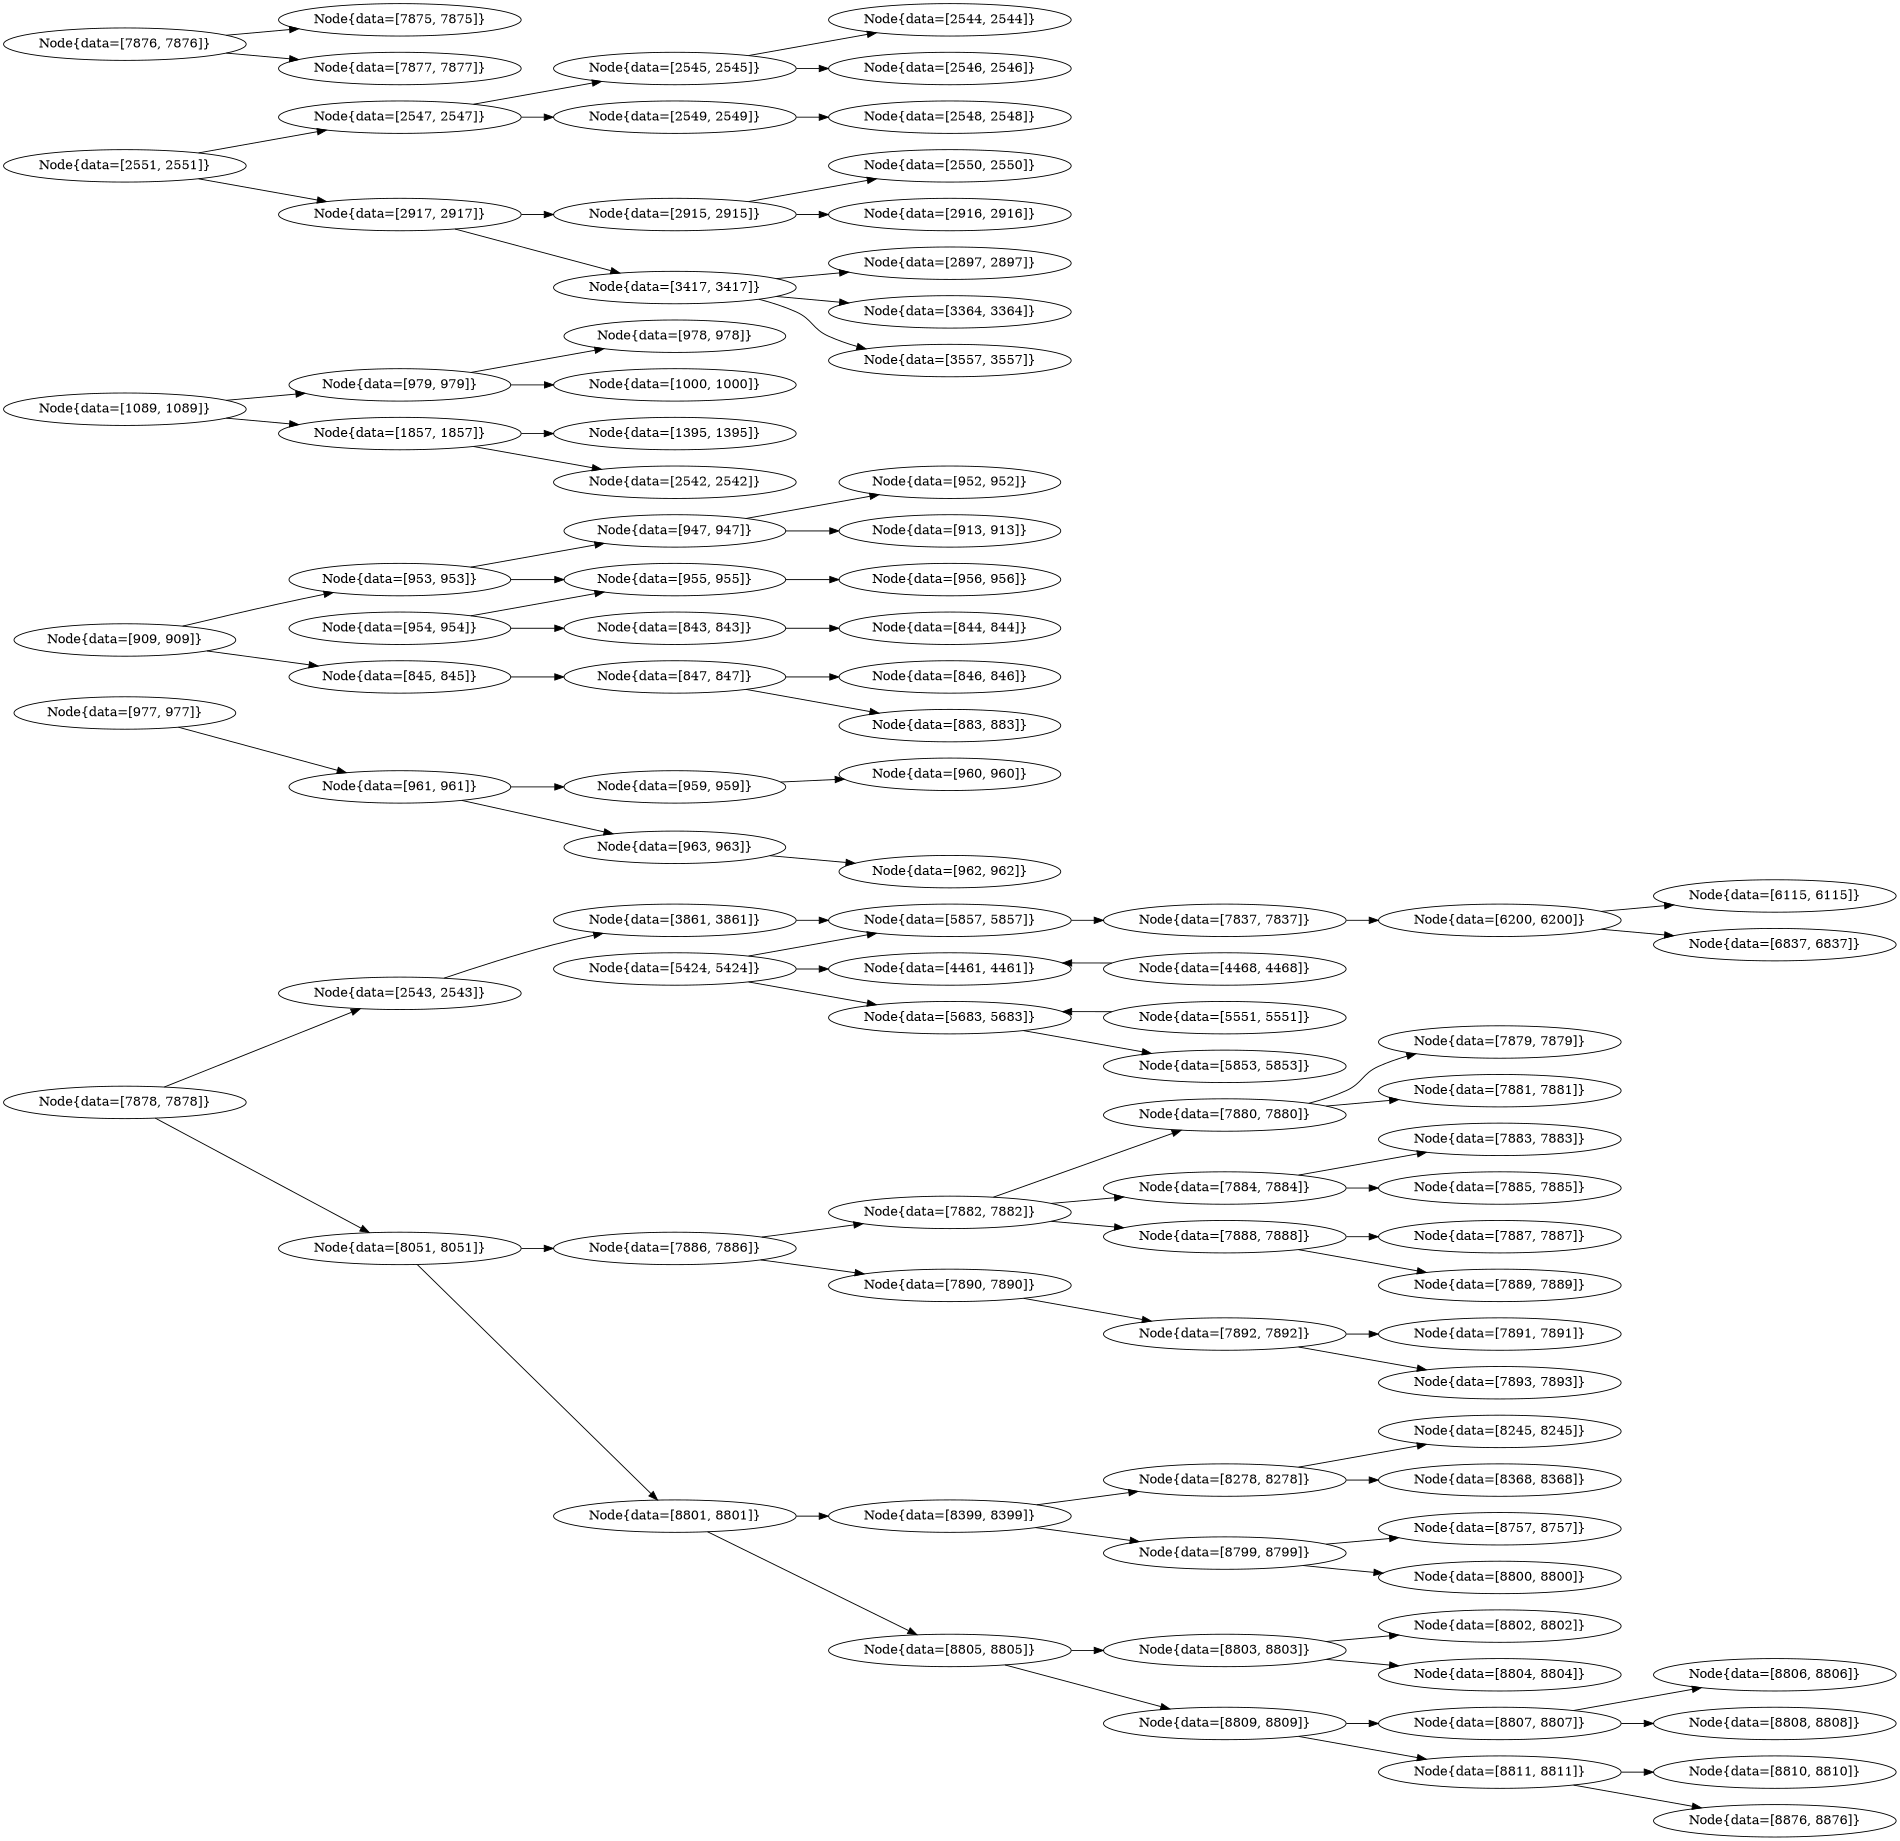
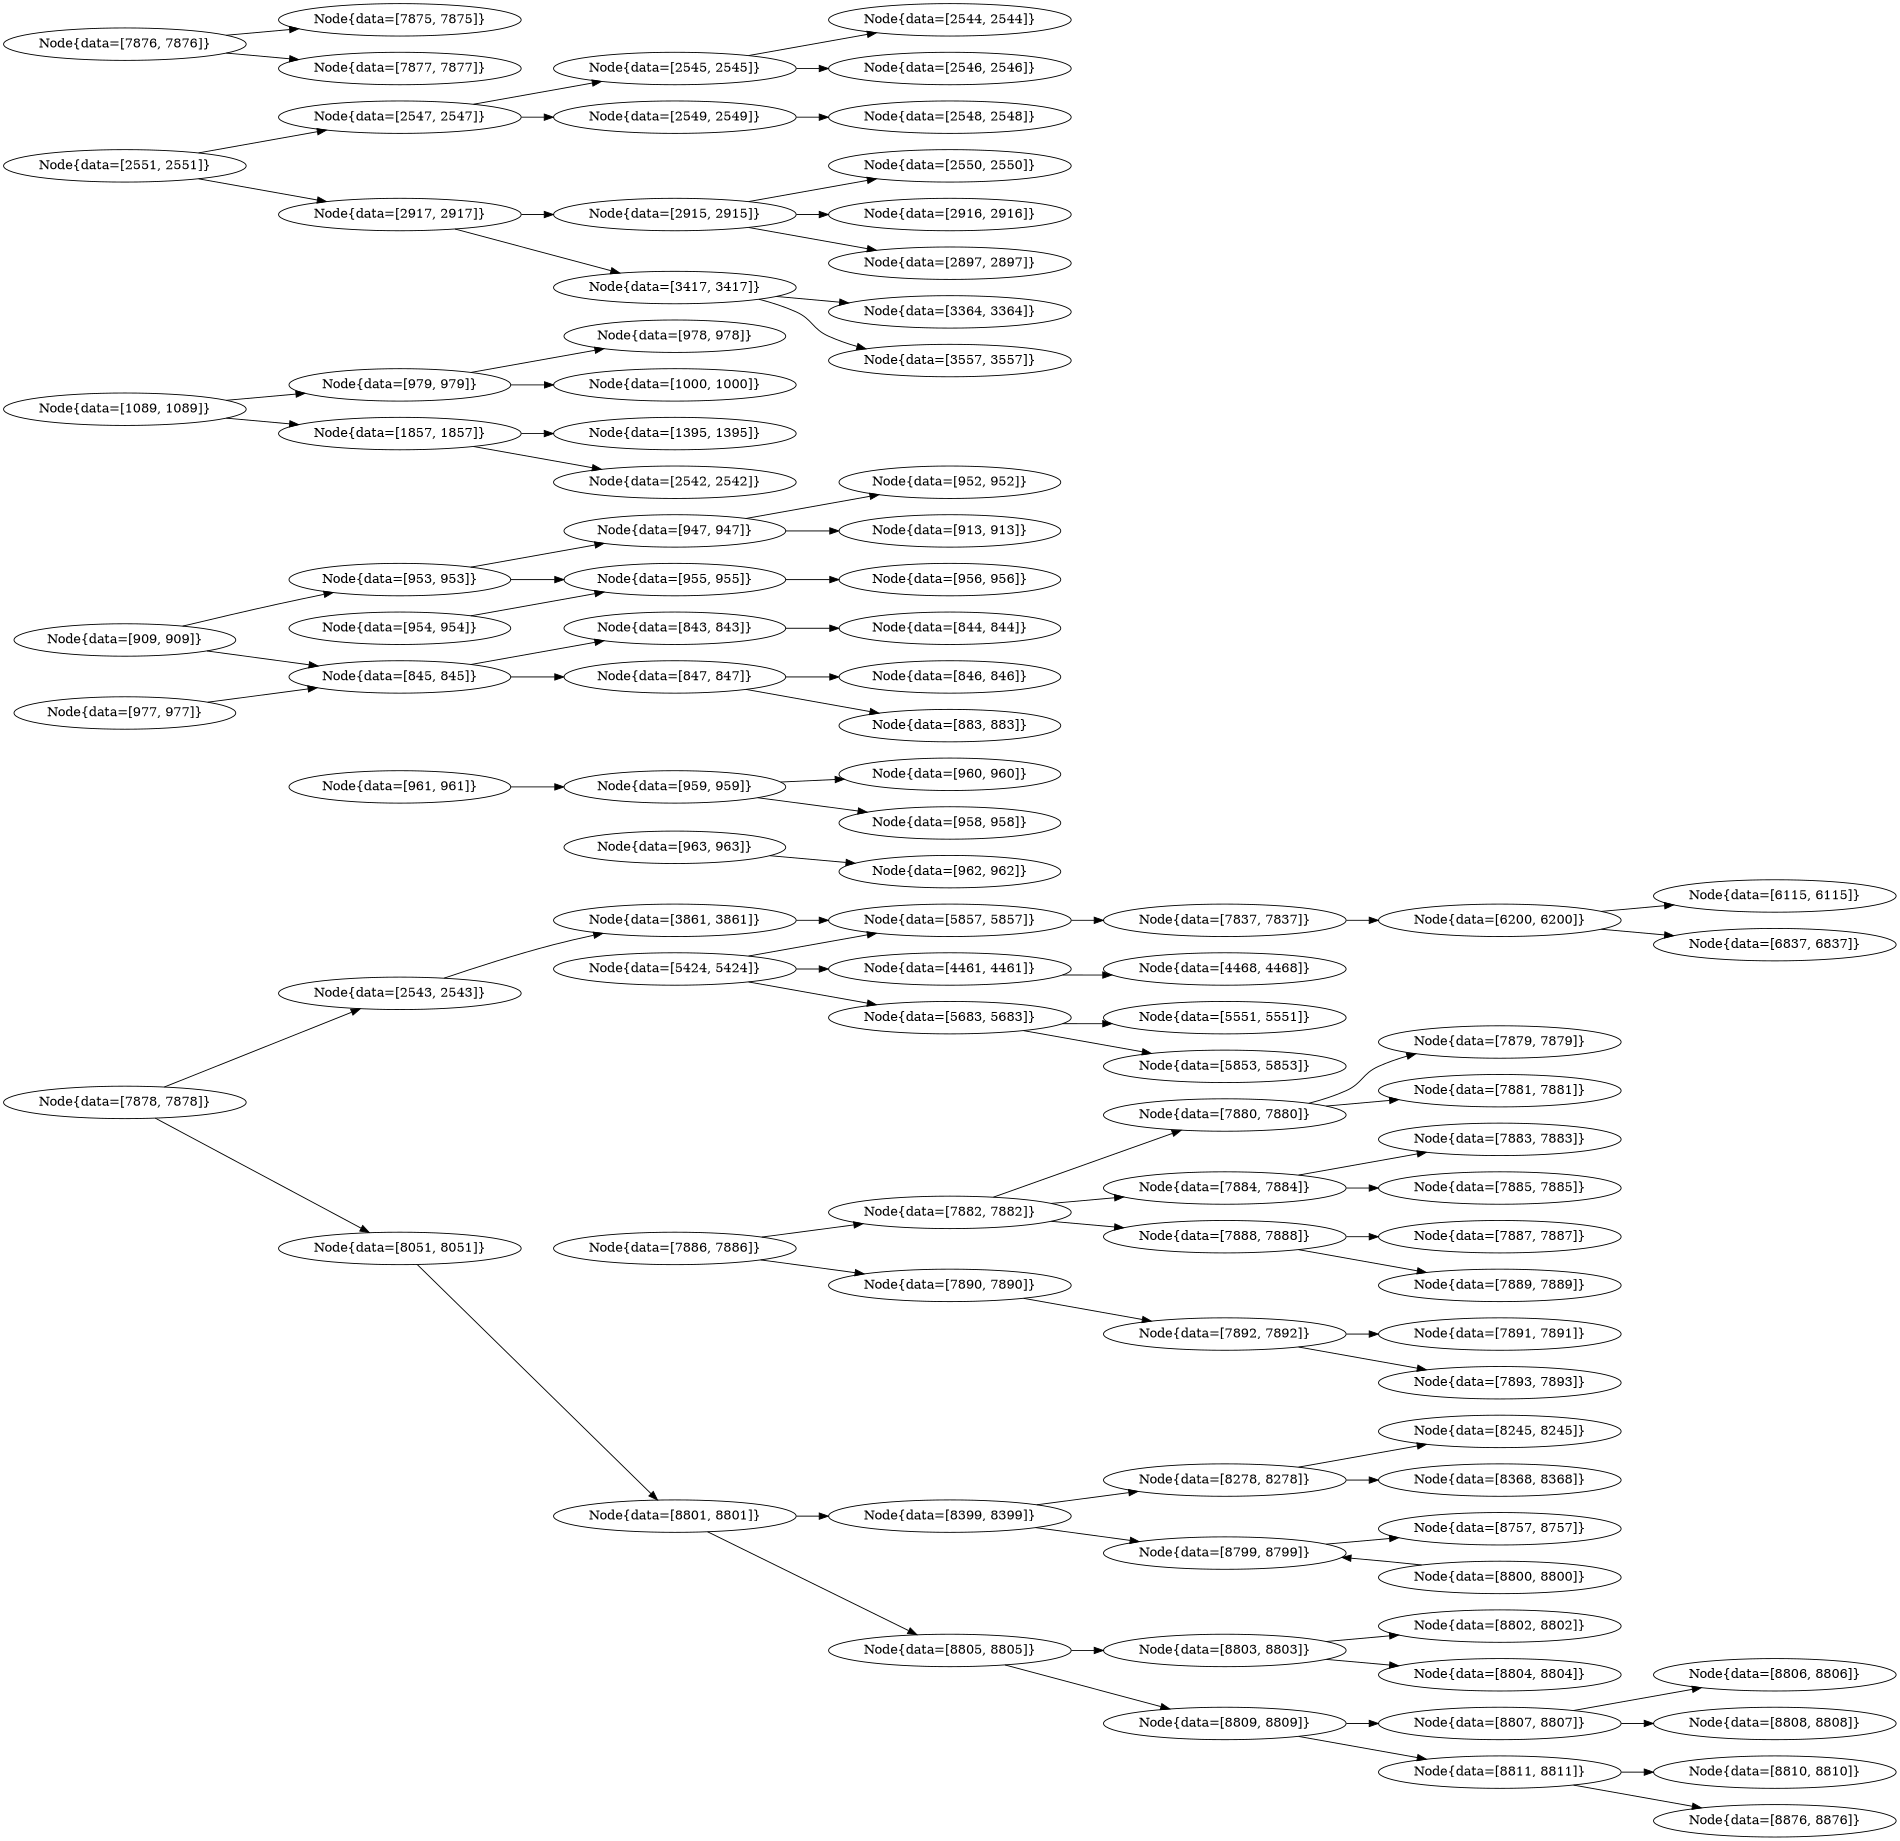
edge "Node{data=[3417, 3417]}" -> "Node{data=[2897, 2897]}": now "Node{data=[2915, 2915]}" -> "Node{data=[2897, 2897]}"
edge "Node{data=[954, 954]}" -> "Node{data=[843, 843]}": now "Node{data=[845, 845]}" -> "Node{data=[843, 843]}"
edge "Node{data=[977, 977]}" -> "Node{data=[961, 961]}": now "Node{data=[977, 977]}" -> "Node{data=[845, 845]}"
edge "Node{data=[961, 961]}" -> "Node{data=[963, 963]}": removed
node "Node{data=[958, 958]}": added
edge "Node{data=[4468, 4468]}" -> "Node{data=[4461, 4461]}": reversed
edge "Node{data=[5551, 5551]}" -> "Node{data=[5683, 5683]}": reversed
edge "Node{data=[8051, 8051]}" -> "Node{data=[7886, 7886]}": removed
edge "Node{data=[8799, 8799]}" -> "Node{data=[8800, 8800]}": reversed
